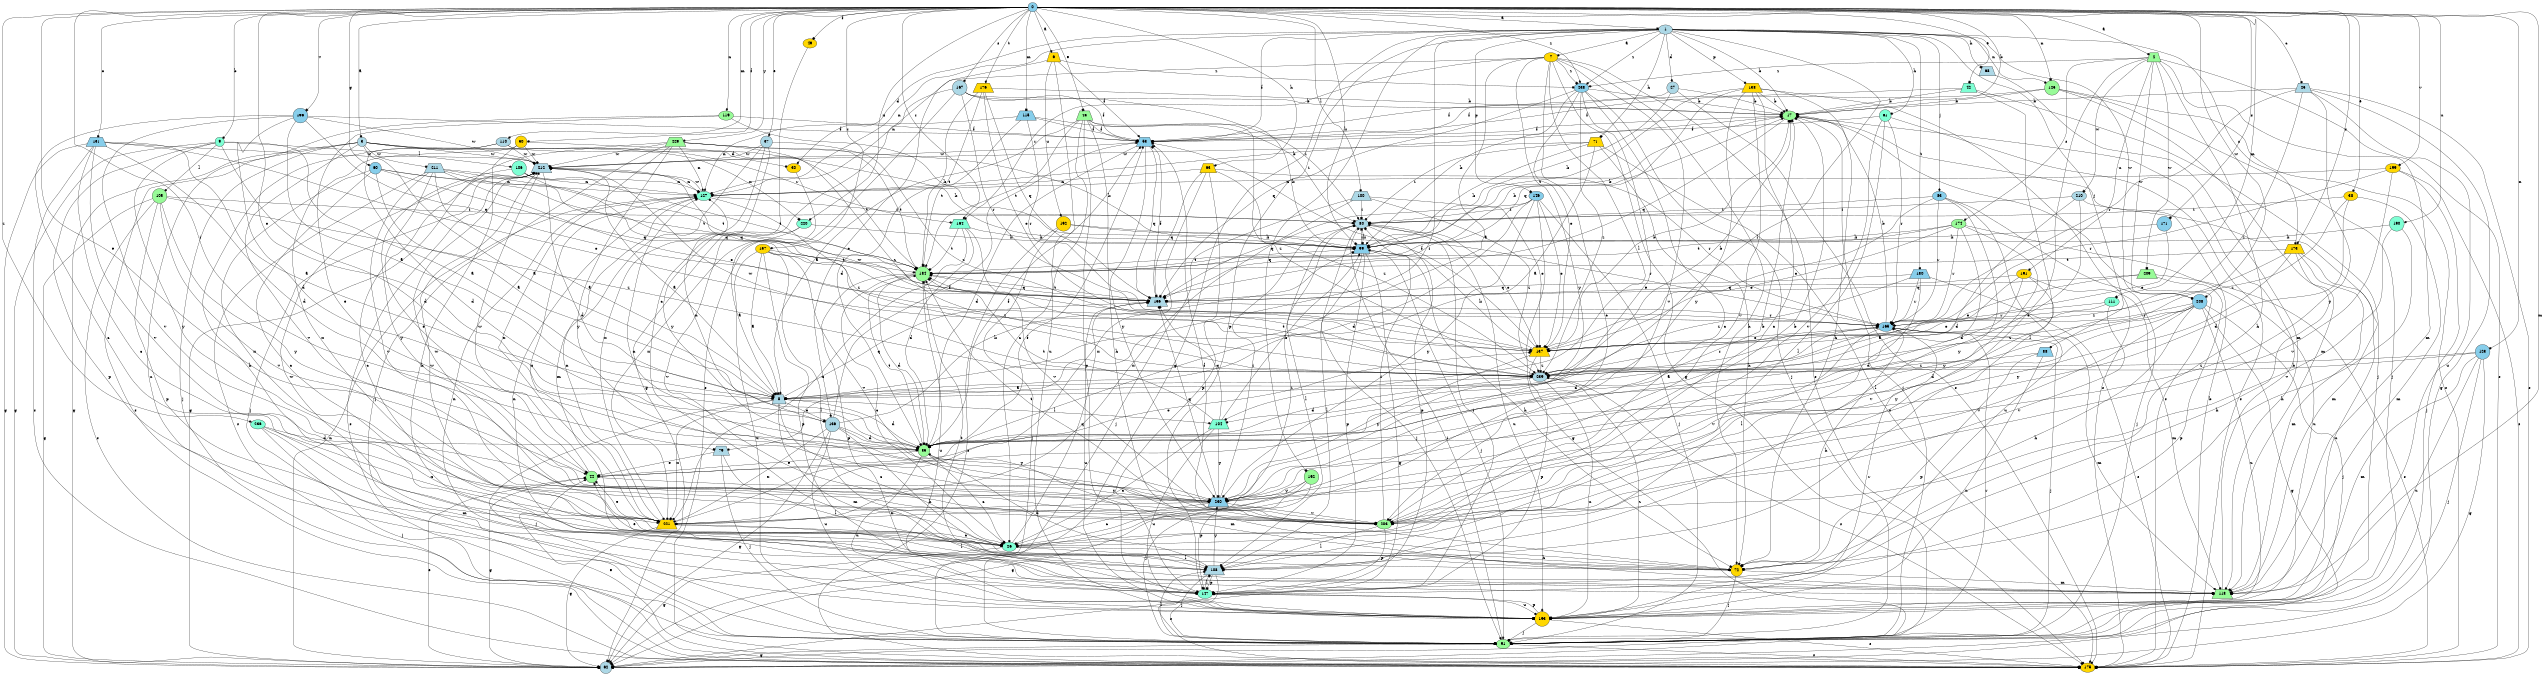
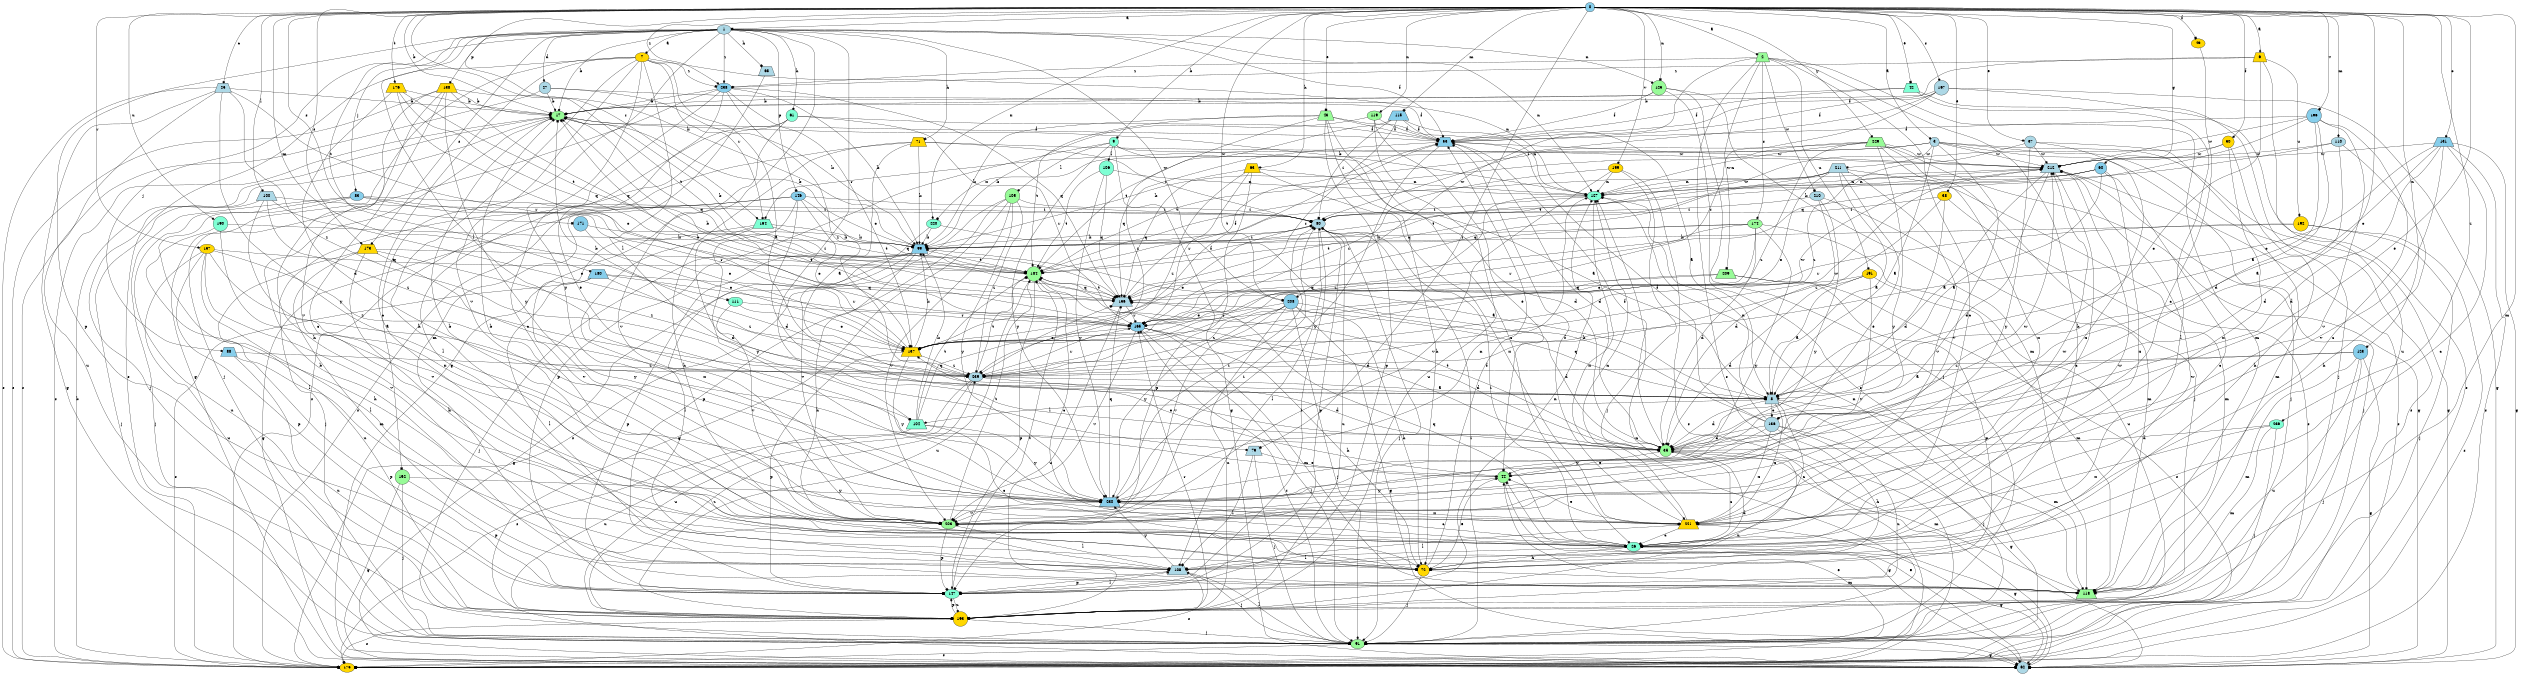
node "30": removed
